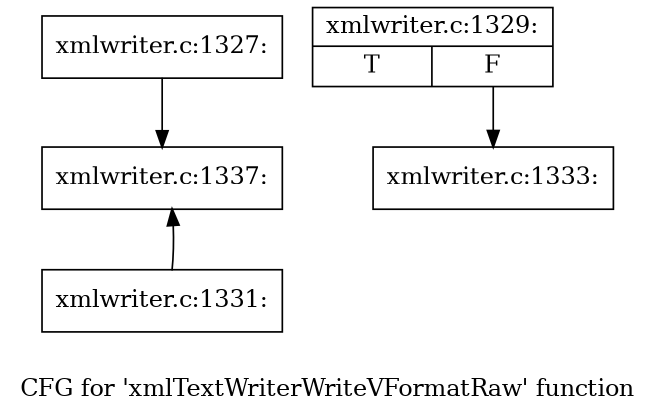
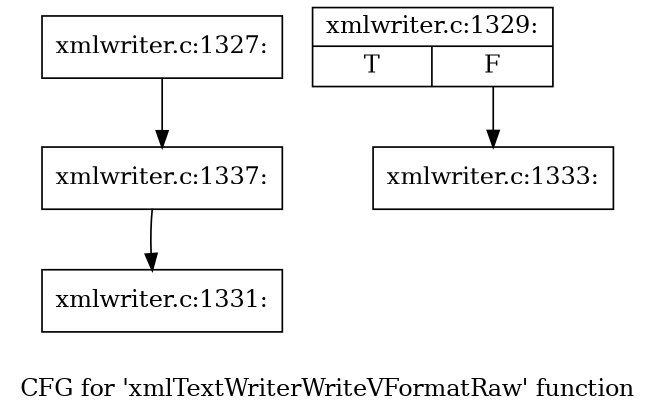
edge "xmlwriter.c:1331:" -> "xmlwriter.c:1337:": reversed
